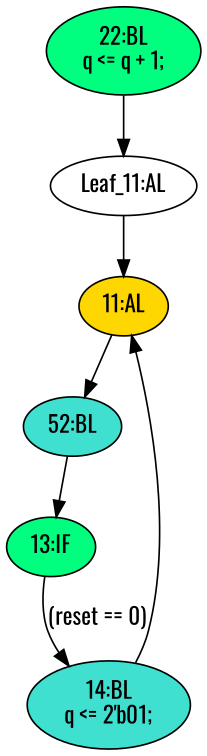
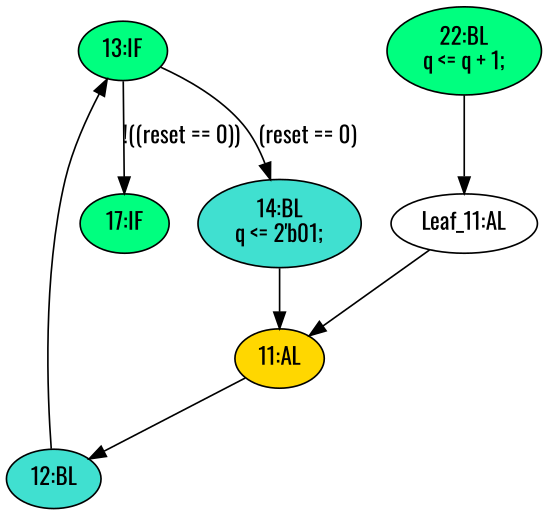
node "17:IF": added
node "52:BL": label "52:BL" -> "12:BL"
